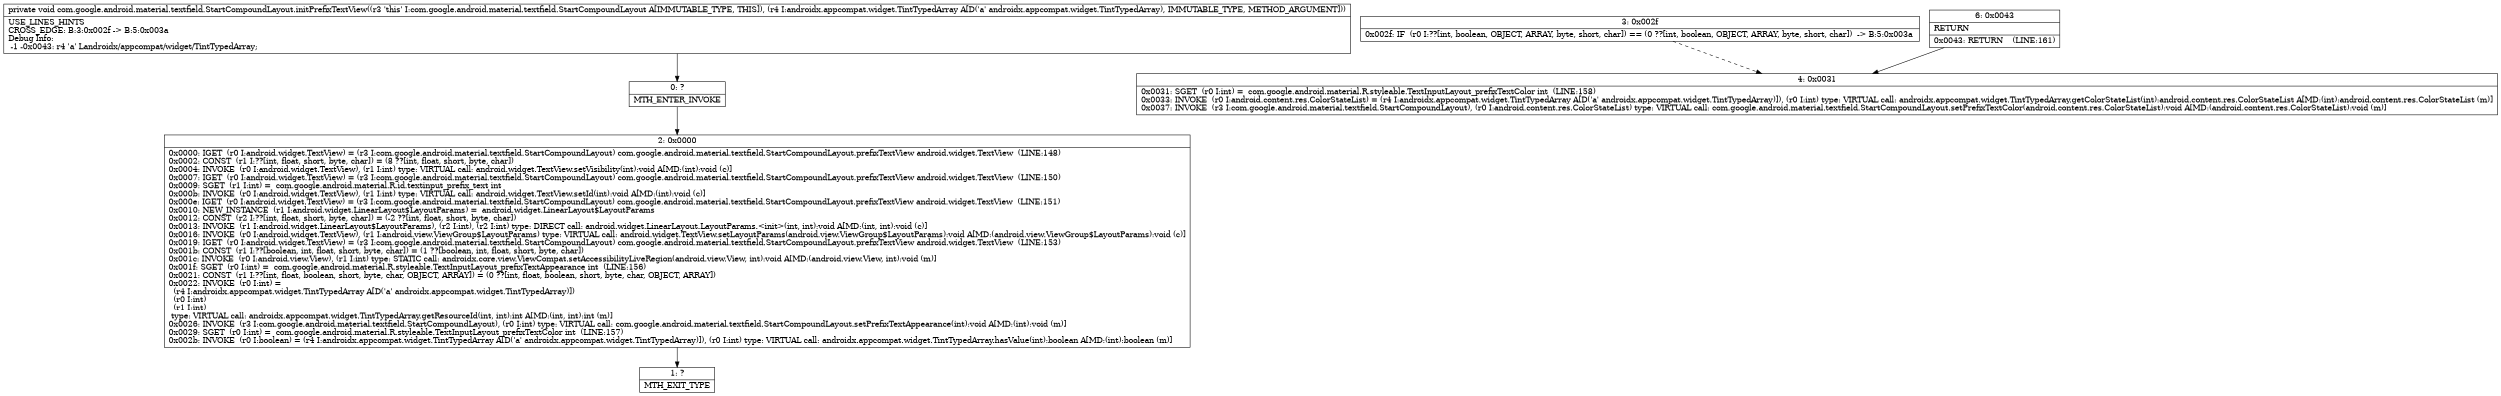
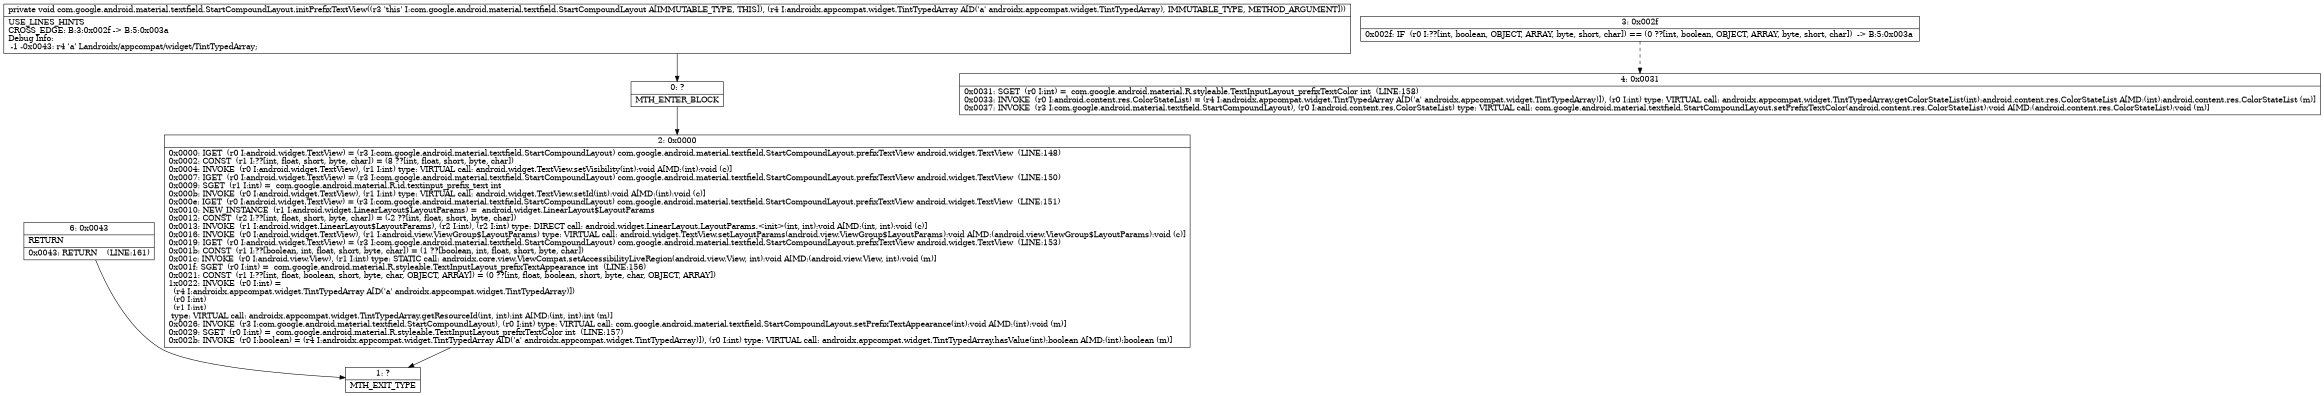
edge "6: 0x0043" -> "4: 0x0031": now "6: 0x0043" -> "1: ?"
node "0: ?": text "MTH_ENTER_INVOKE" -> "MTH_ENTER_BLOCK"
node "2: 0x0000": text "0x0022: INVOKE  (r0 I:int) =" -> "1x0022: INVOKE  (r0 I:int) ="
